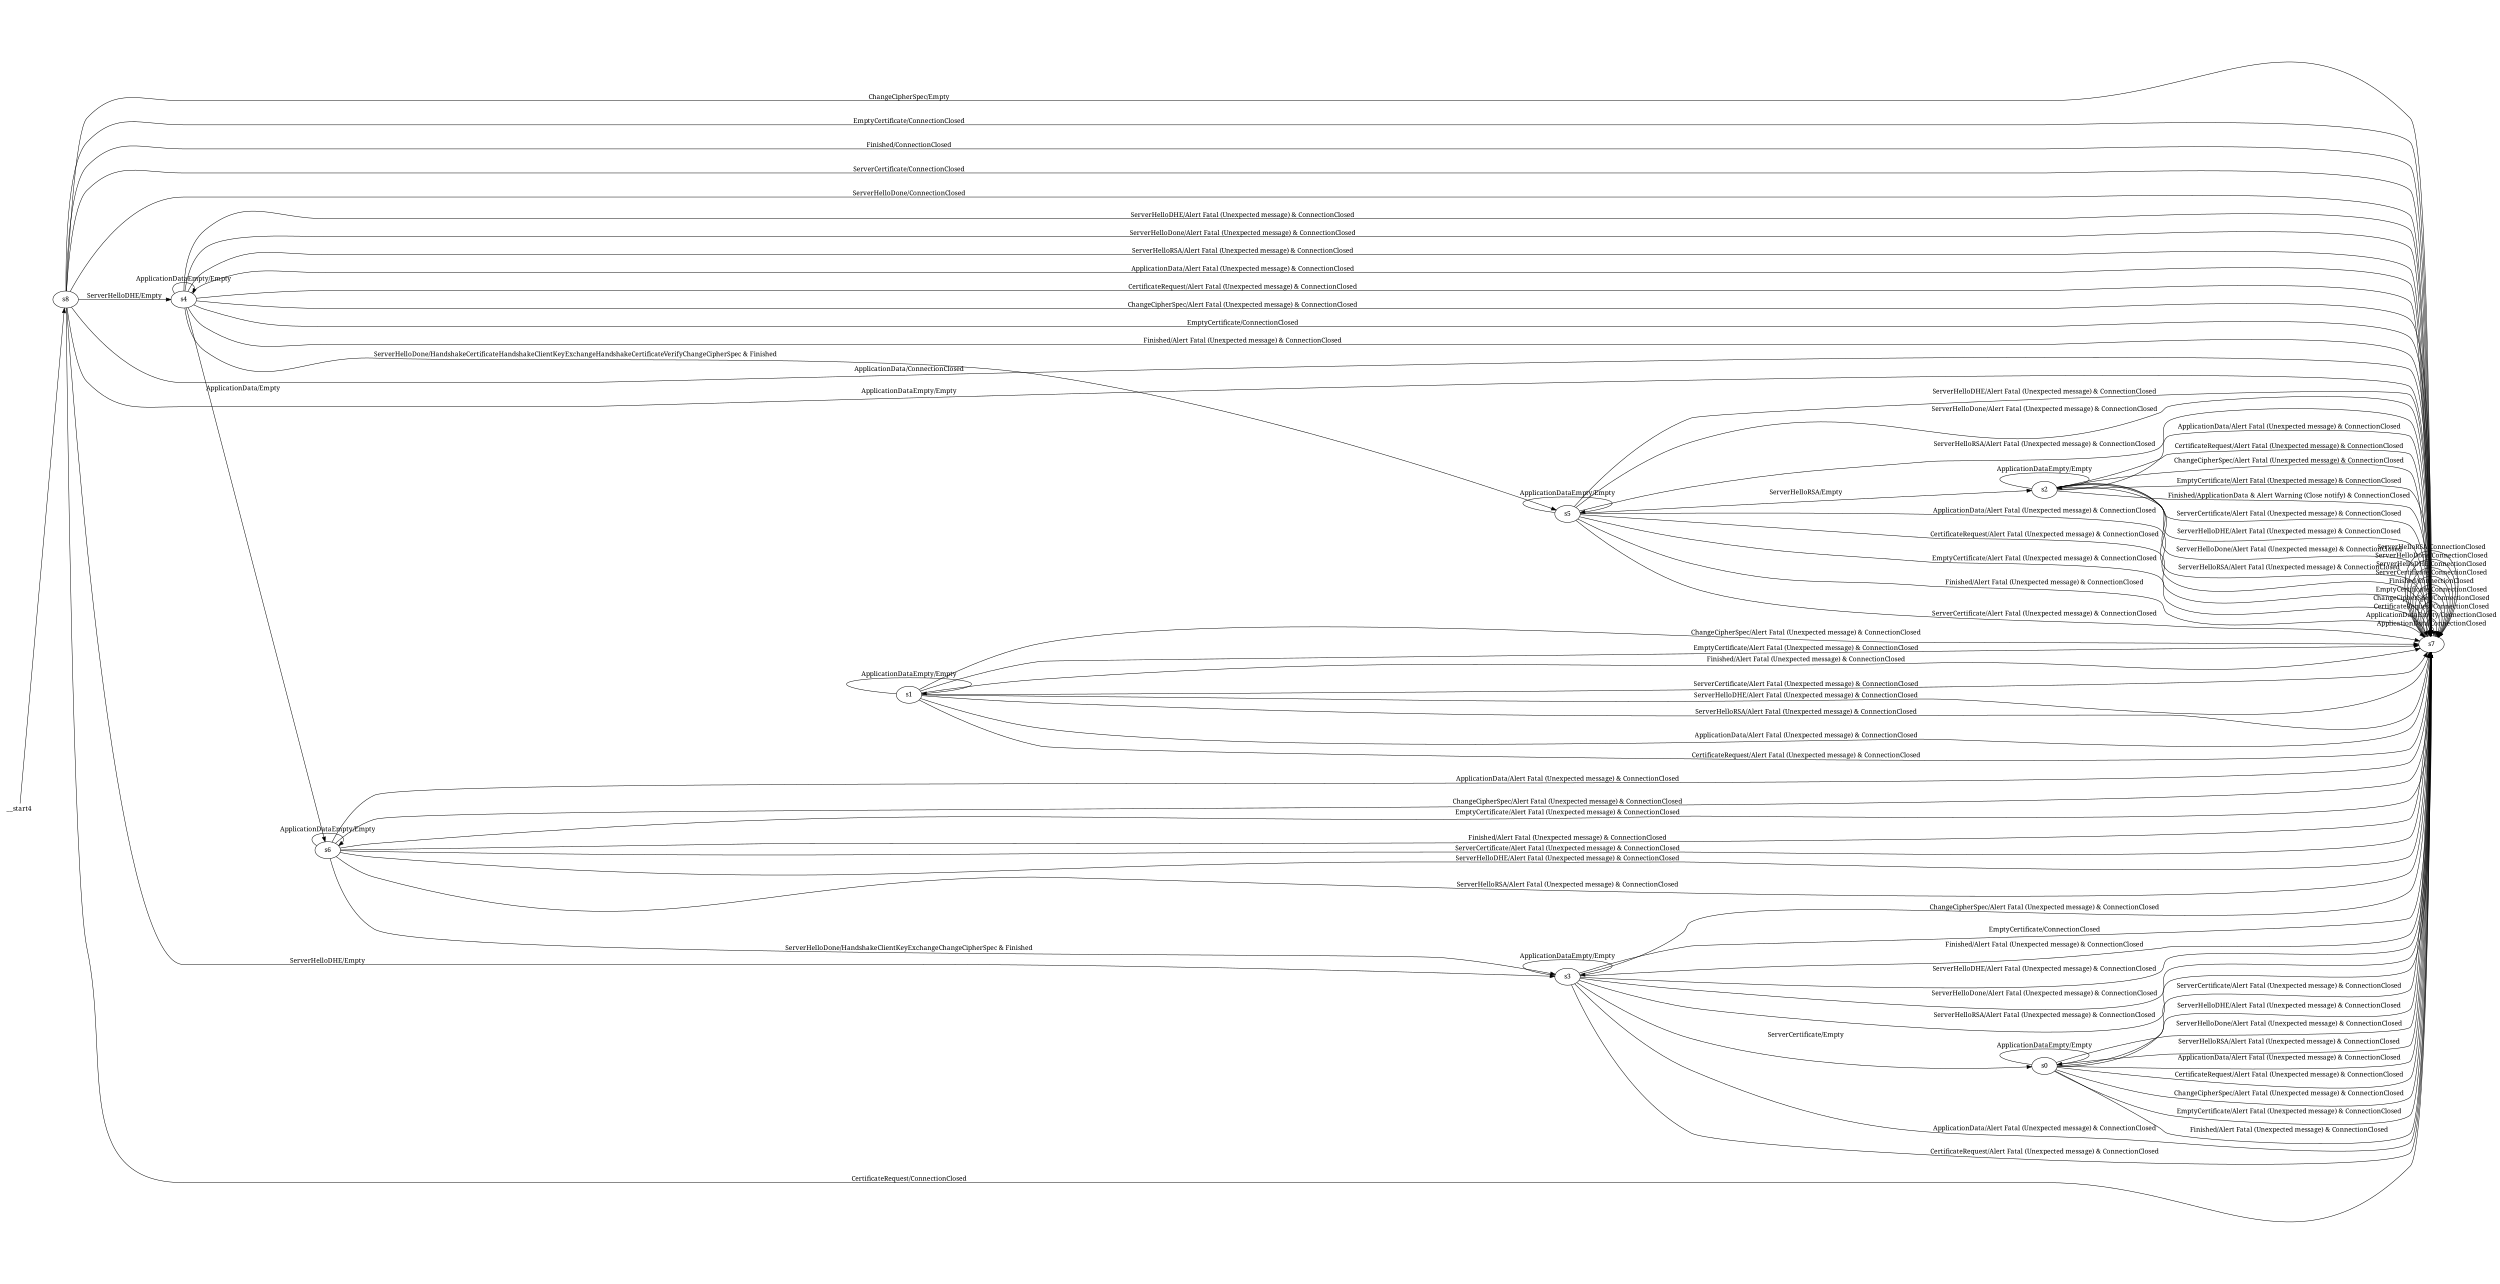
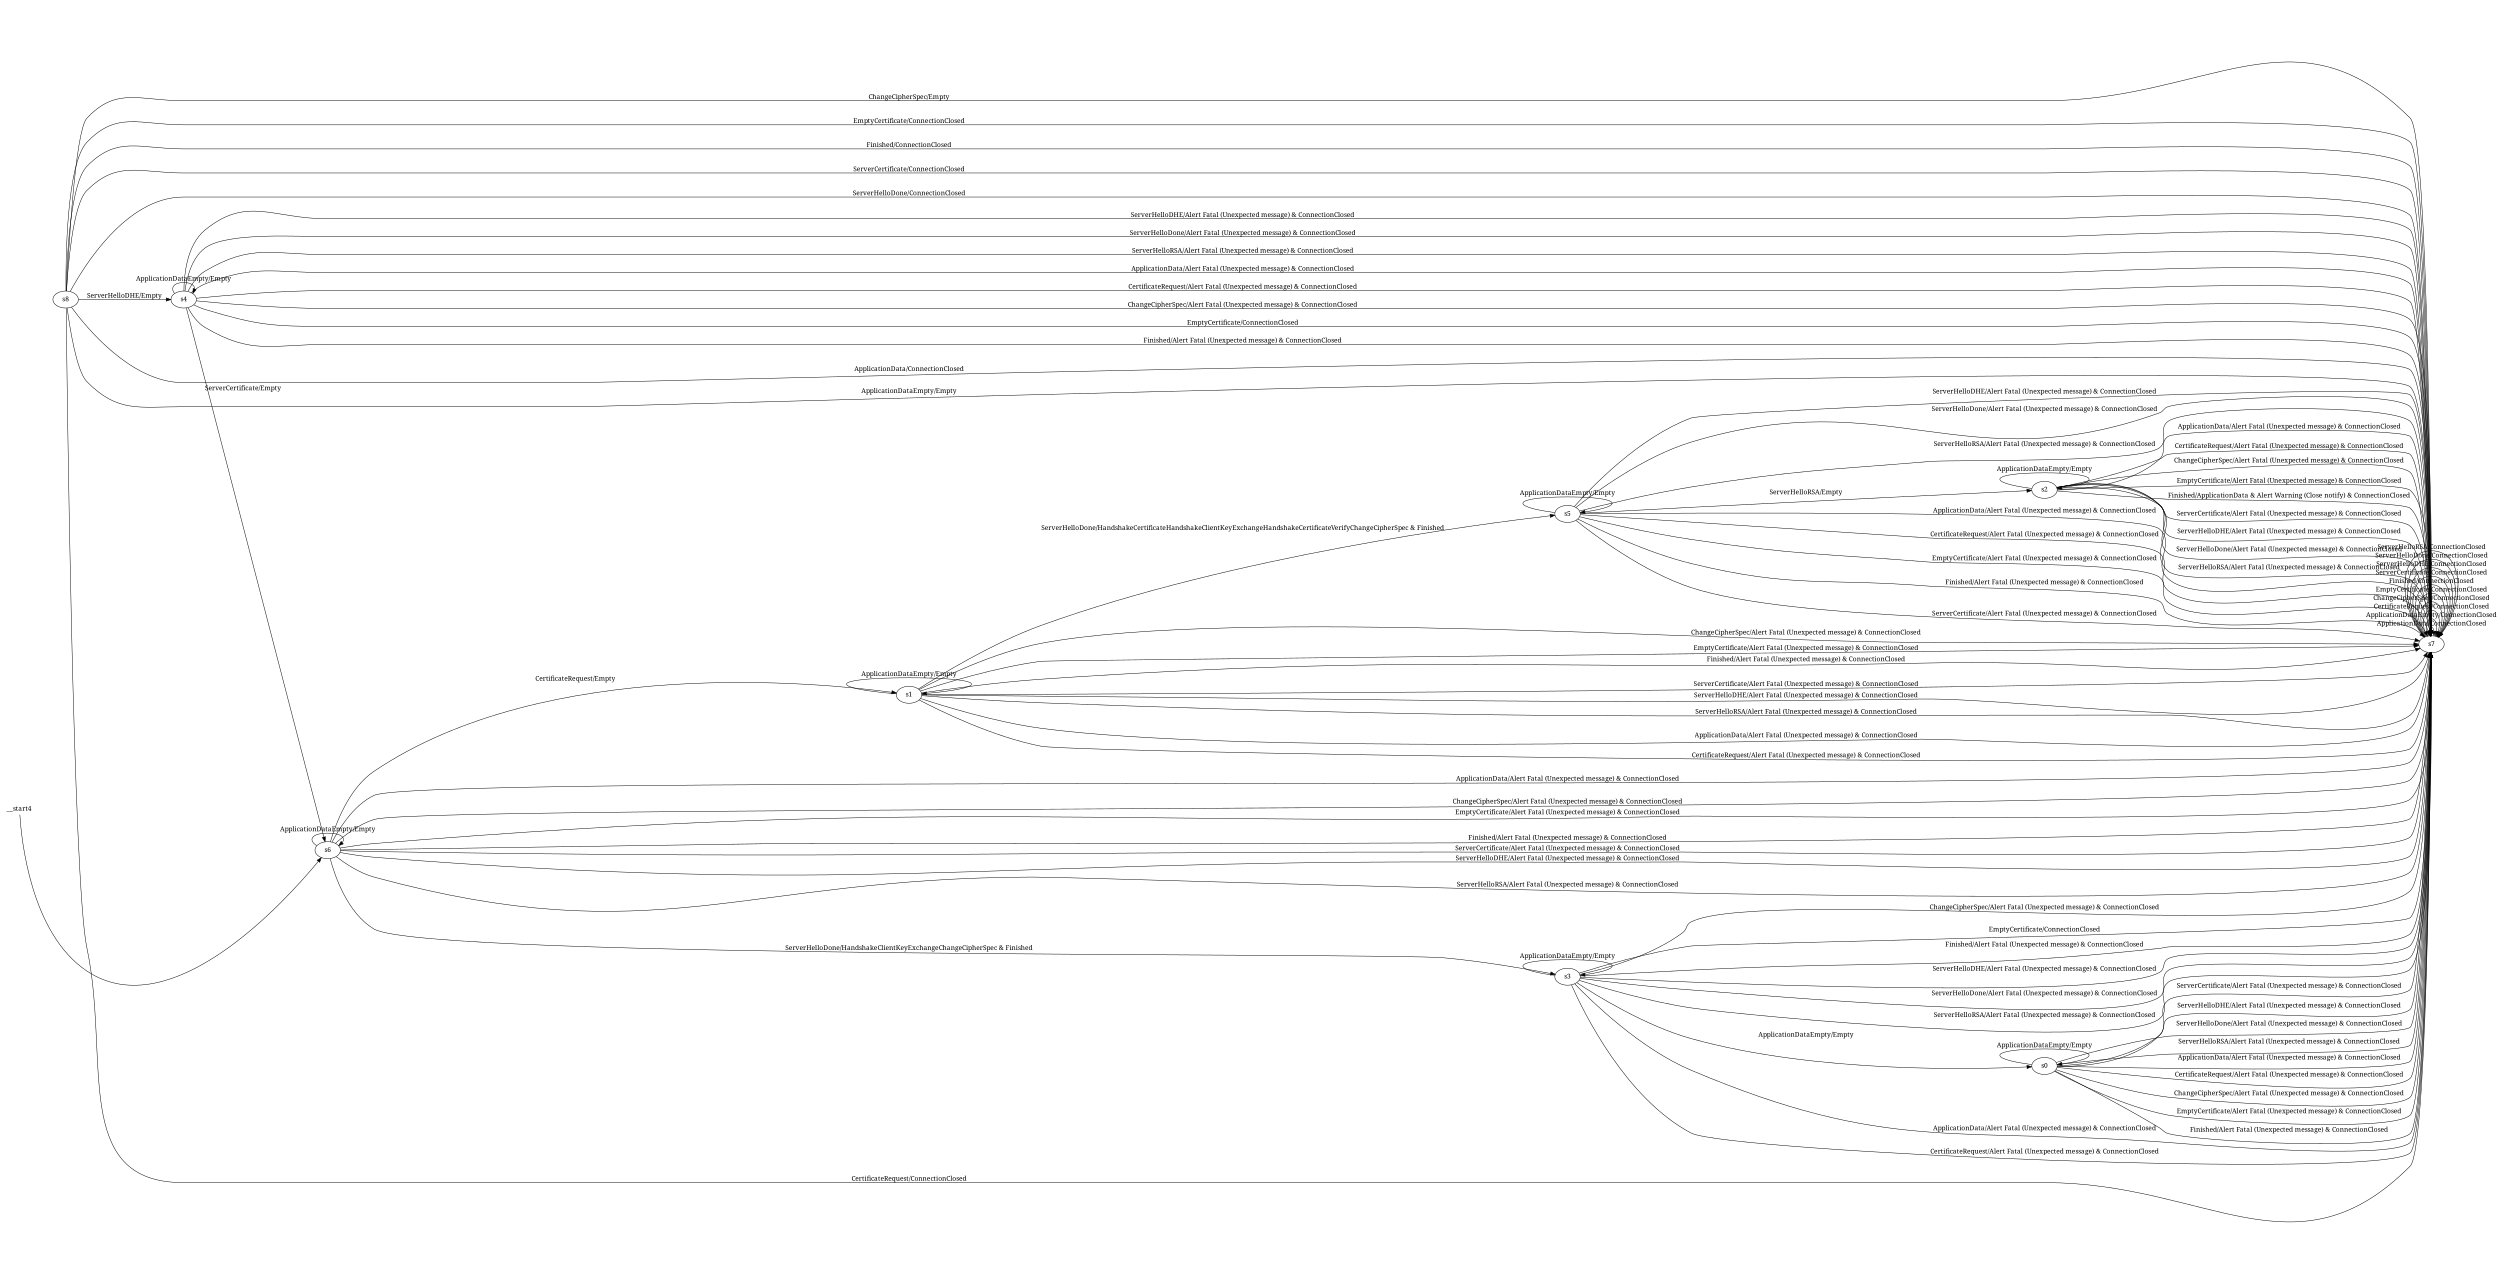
edge "s4" -> "s5": now "s1" -> "s5"
edge "s4" -> "s6": label "ApplicationData/Empty" -> "ServerCertificate/Empty"
edge "__start4" -> "s8": now "__start4" -> "s6"
edge "s6" -> "s1": added, label "CertificateRequest/Empty"
edge "s8" -> "s3": removed, label "ServerHelloDHE/Empty"
edge "s3" -> "s0": label "ServerCertificate/Empty" -> "ApplicationDataEmpty/Empty"
